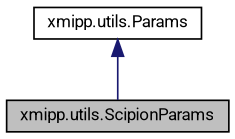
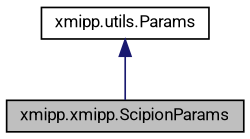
node "xmipp.utils.ScipionParams": label "xmipp.utils.ScipionParams" -> "xmipp.xmipp.ScipionParams"
